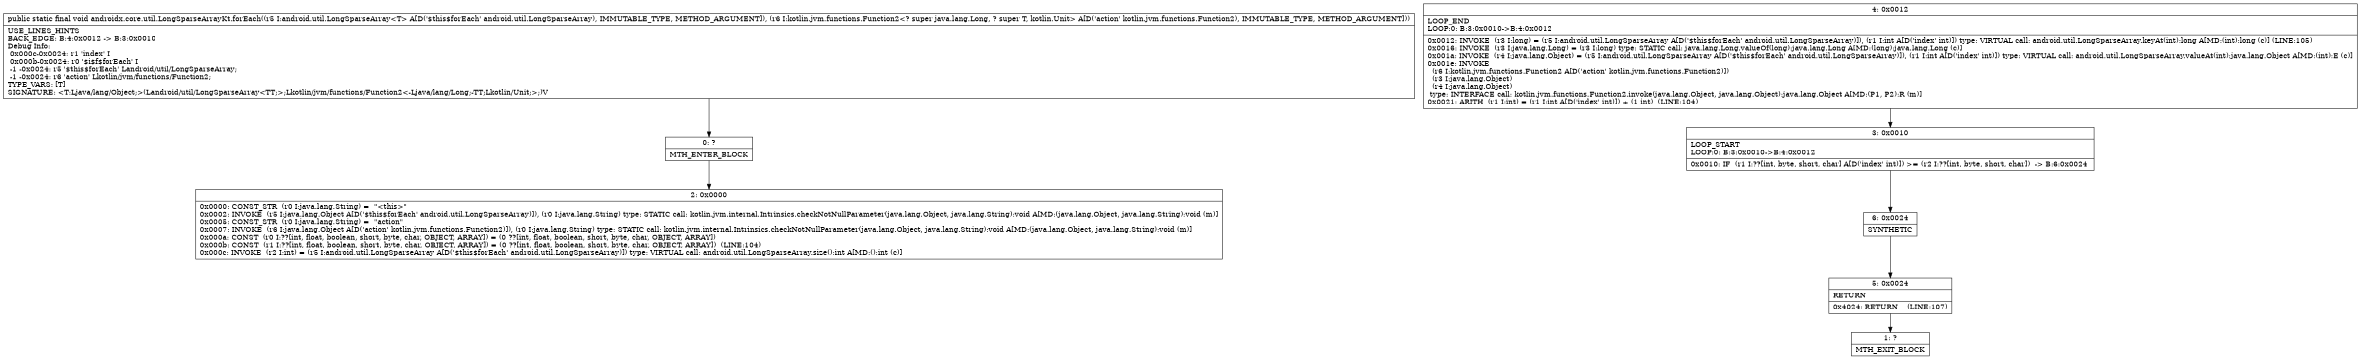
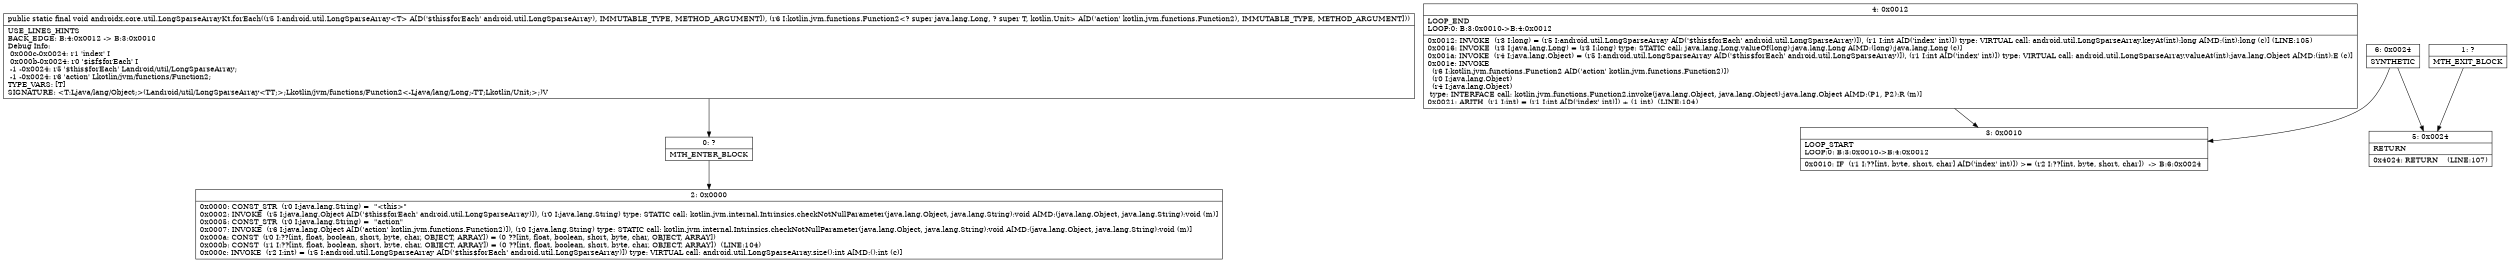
node "4: 0x0012": text "(r3 I:java.lang.Object)" -> "(r0 I:java.lang.Object)"
edge "3: 0x0010" -> "6: 0x0024": reversed
edge "5: 0x0024" -> "1: ?": reversed
